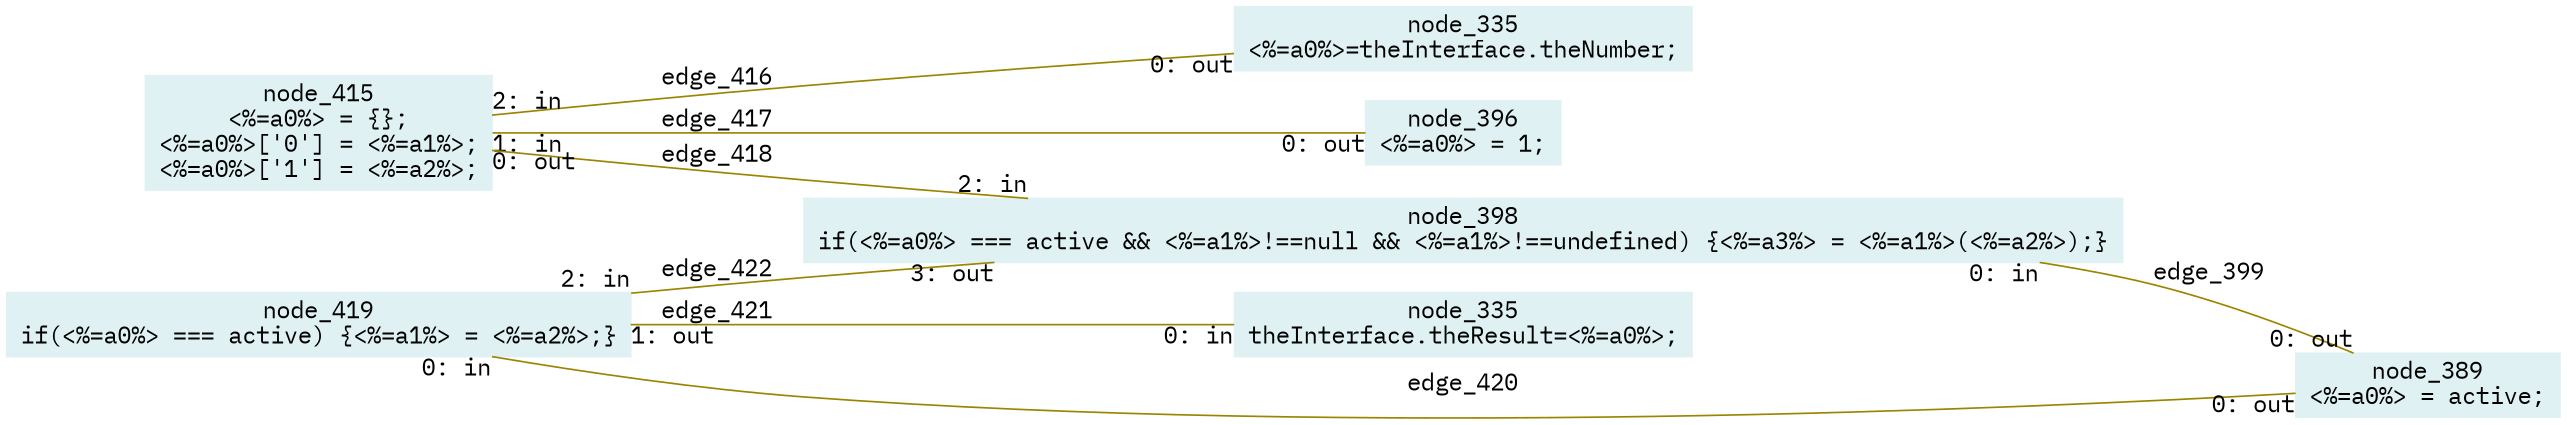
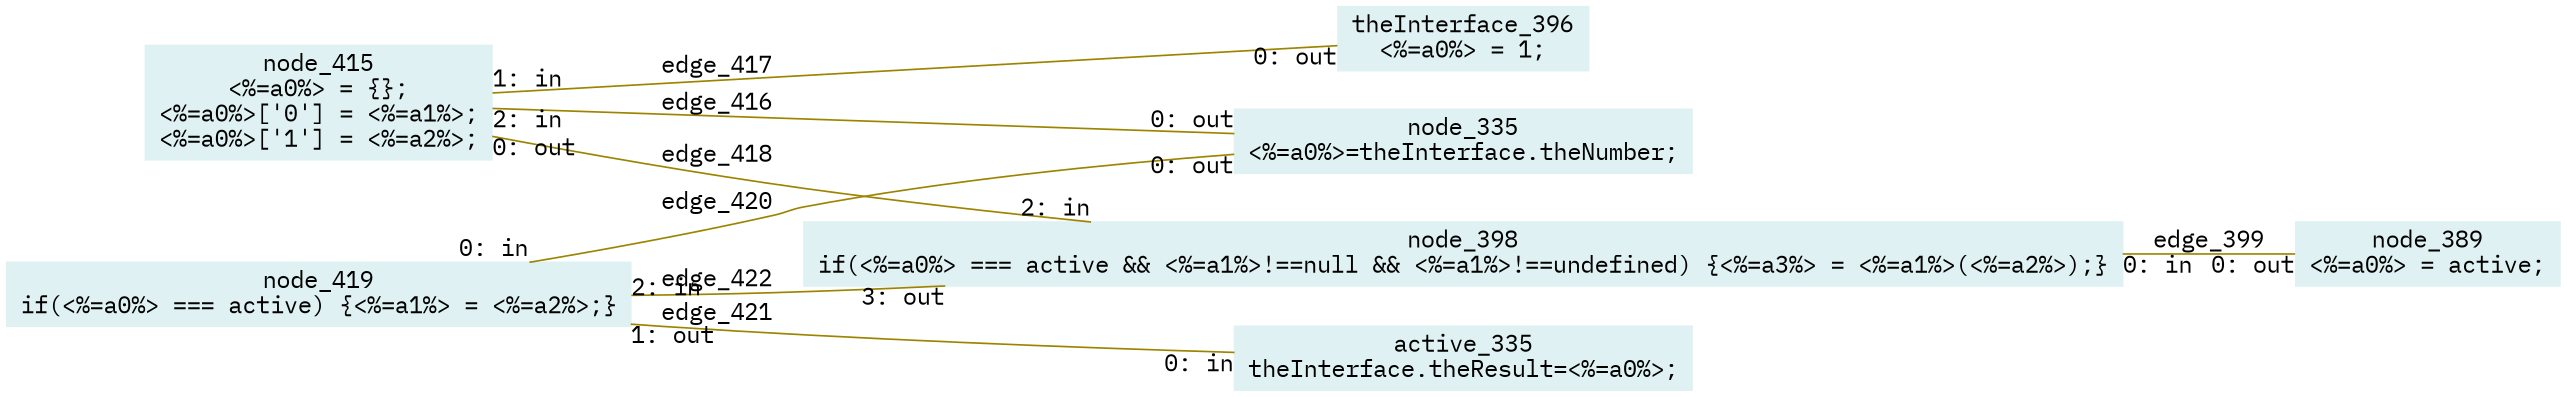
node "node_396 <%=a0%> = 1;": label "node_396 <%=a0%> = 1;" -> "theInterface_396 <%=a0%> = 1;"
node "node_335 theInterface.theResult=<%=a0%>;": label "node_335 theInterface.theResult=<%=a0%>;" -> "active_335 theInterface.theResult=<%=a0%>;"
edge "node_419 if(<%=a0%> === active) {<%=a1%> = <%=a2%>;}" -- "node_389 <%=a0%> = active;": now "node_419 if(<%=a0%> === active) {<%=a1%> = <%=a2%>;}" -- "node_335 <%=a0%>=theInterface.theNumber;"
